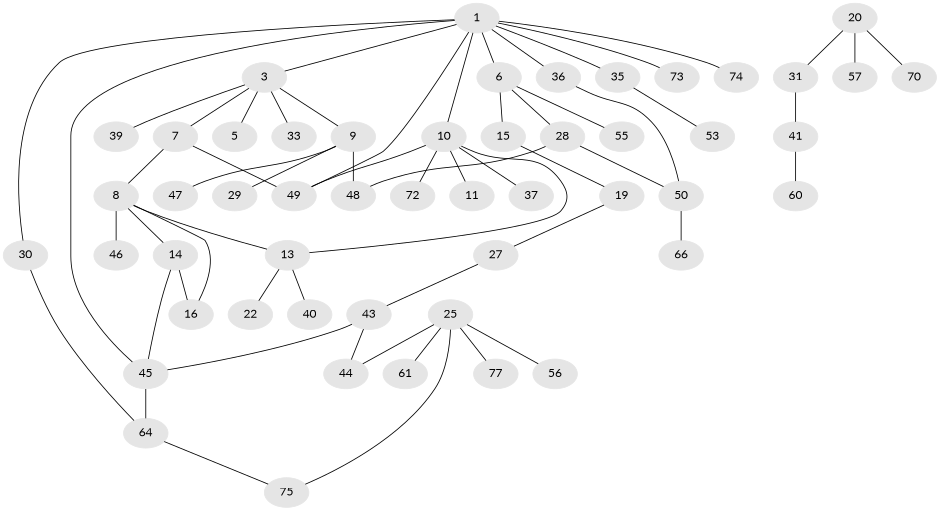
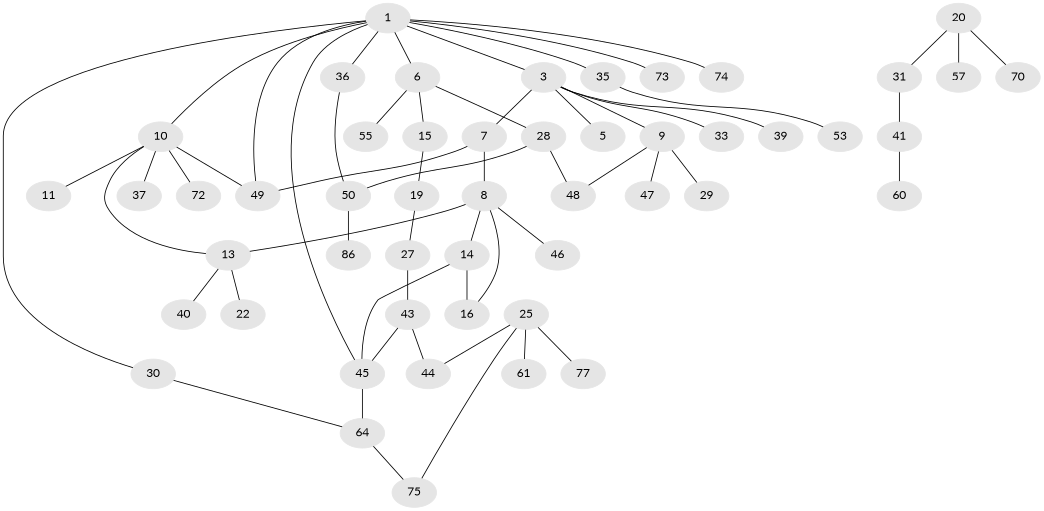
node "66": label "66" -> "86"
node "56": removed
